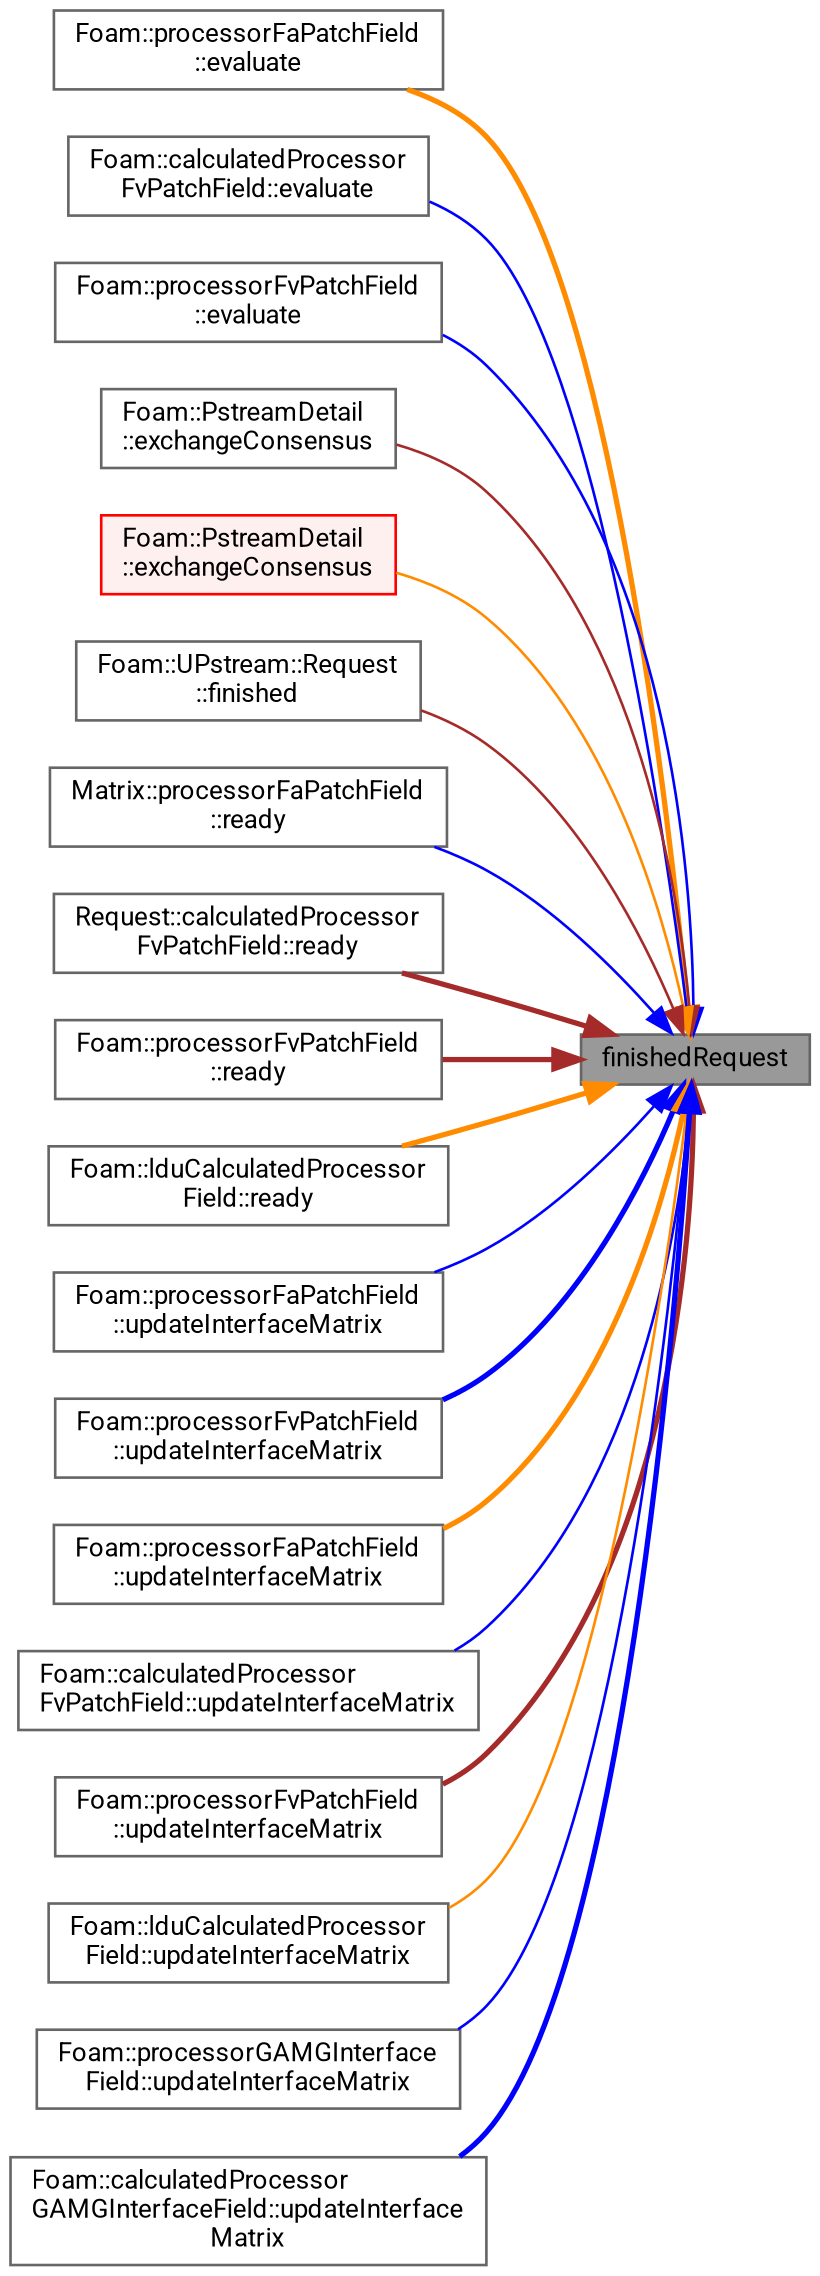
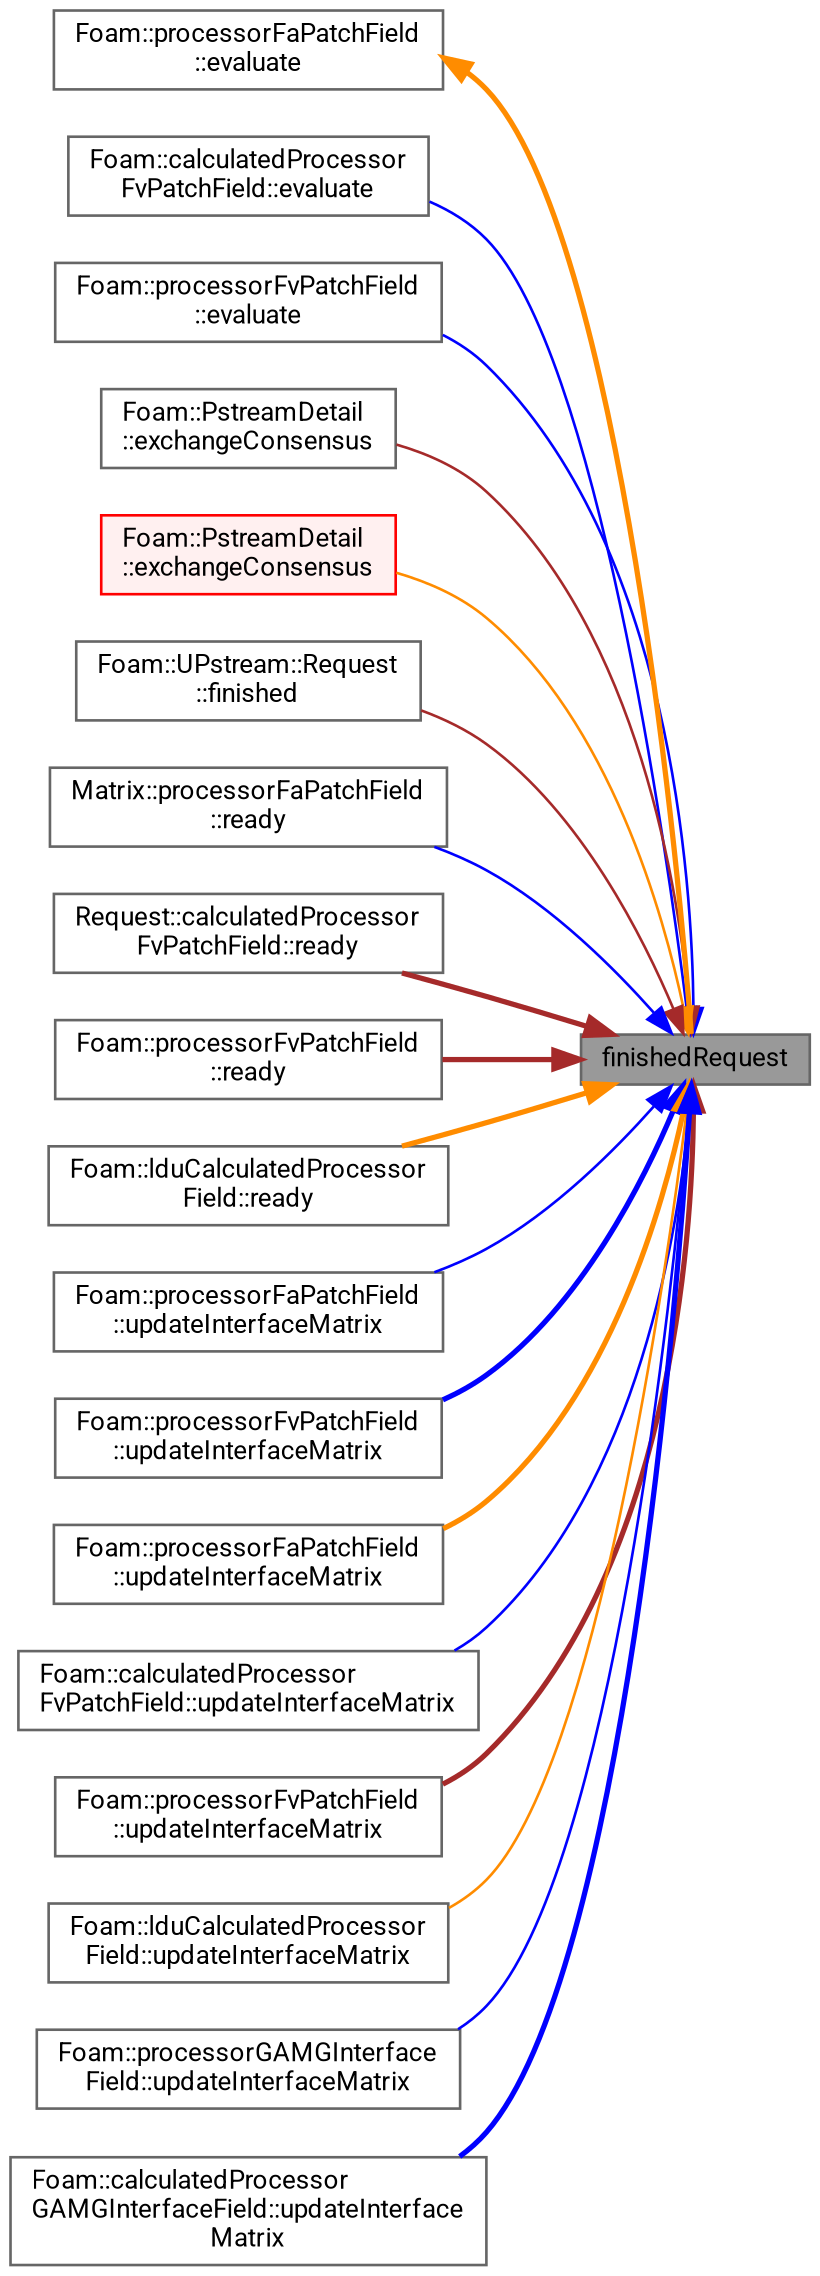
edge "Foam::processorFaPatchField ::evaluate" -> "finishedRequest": reversed
